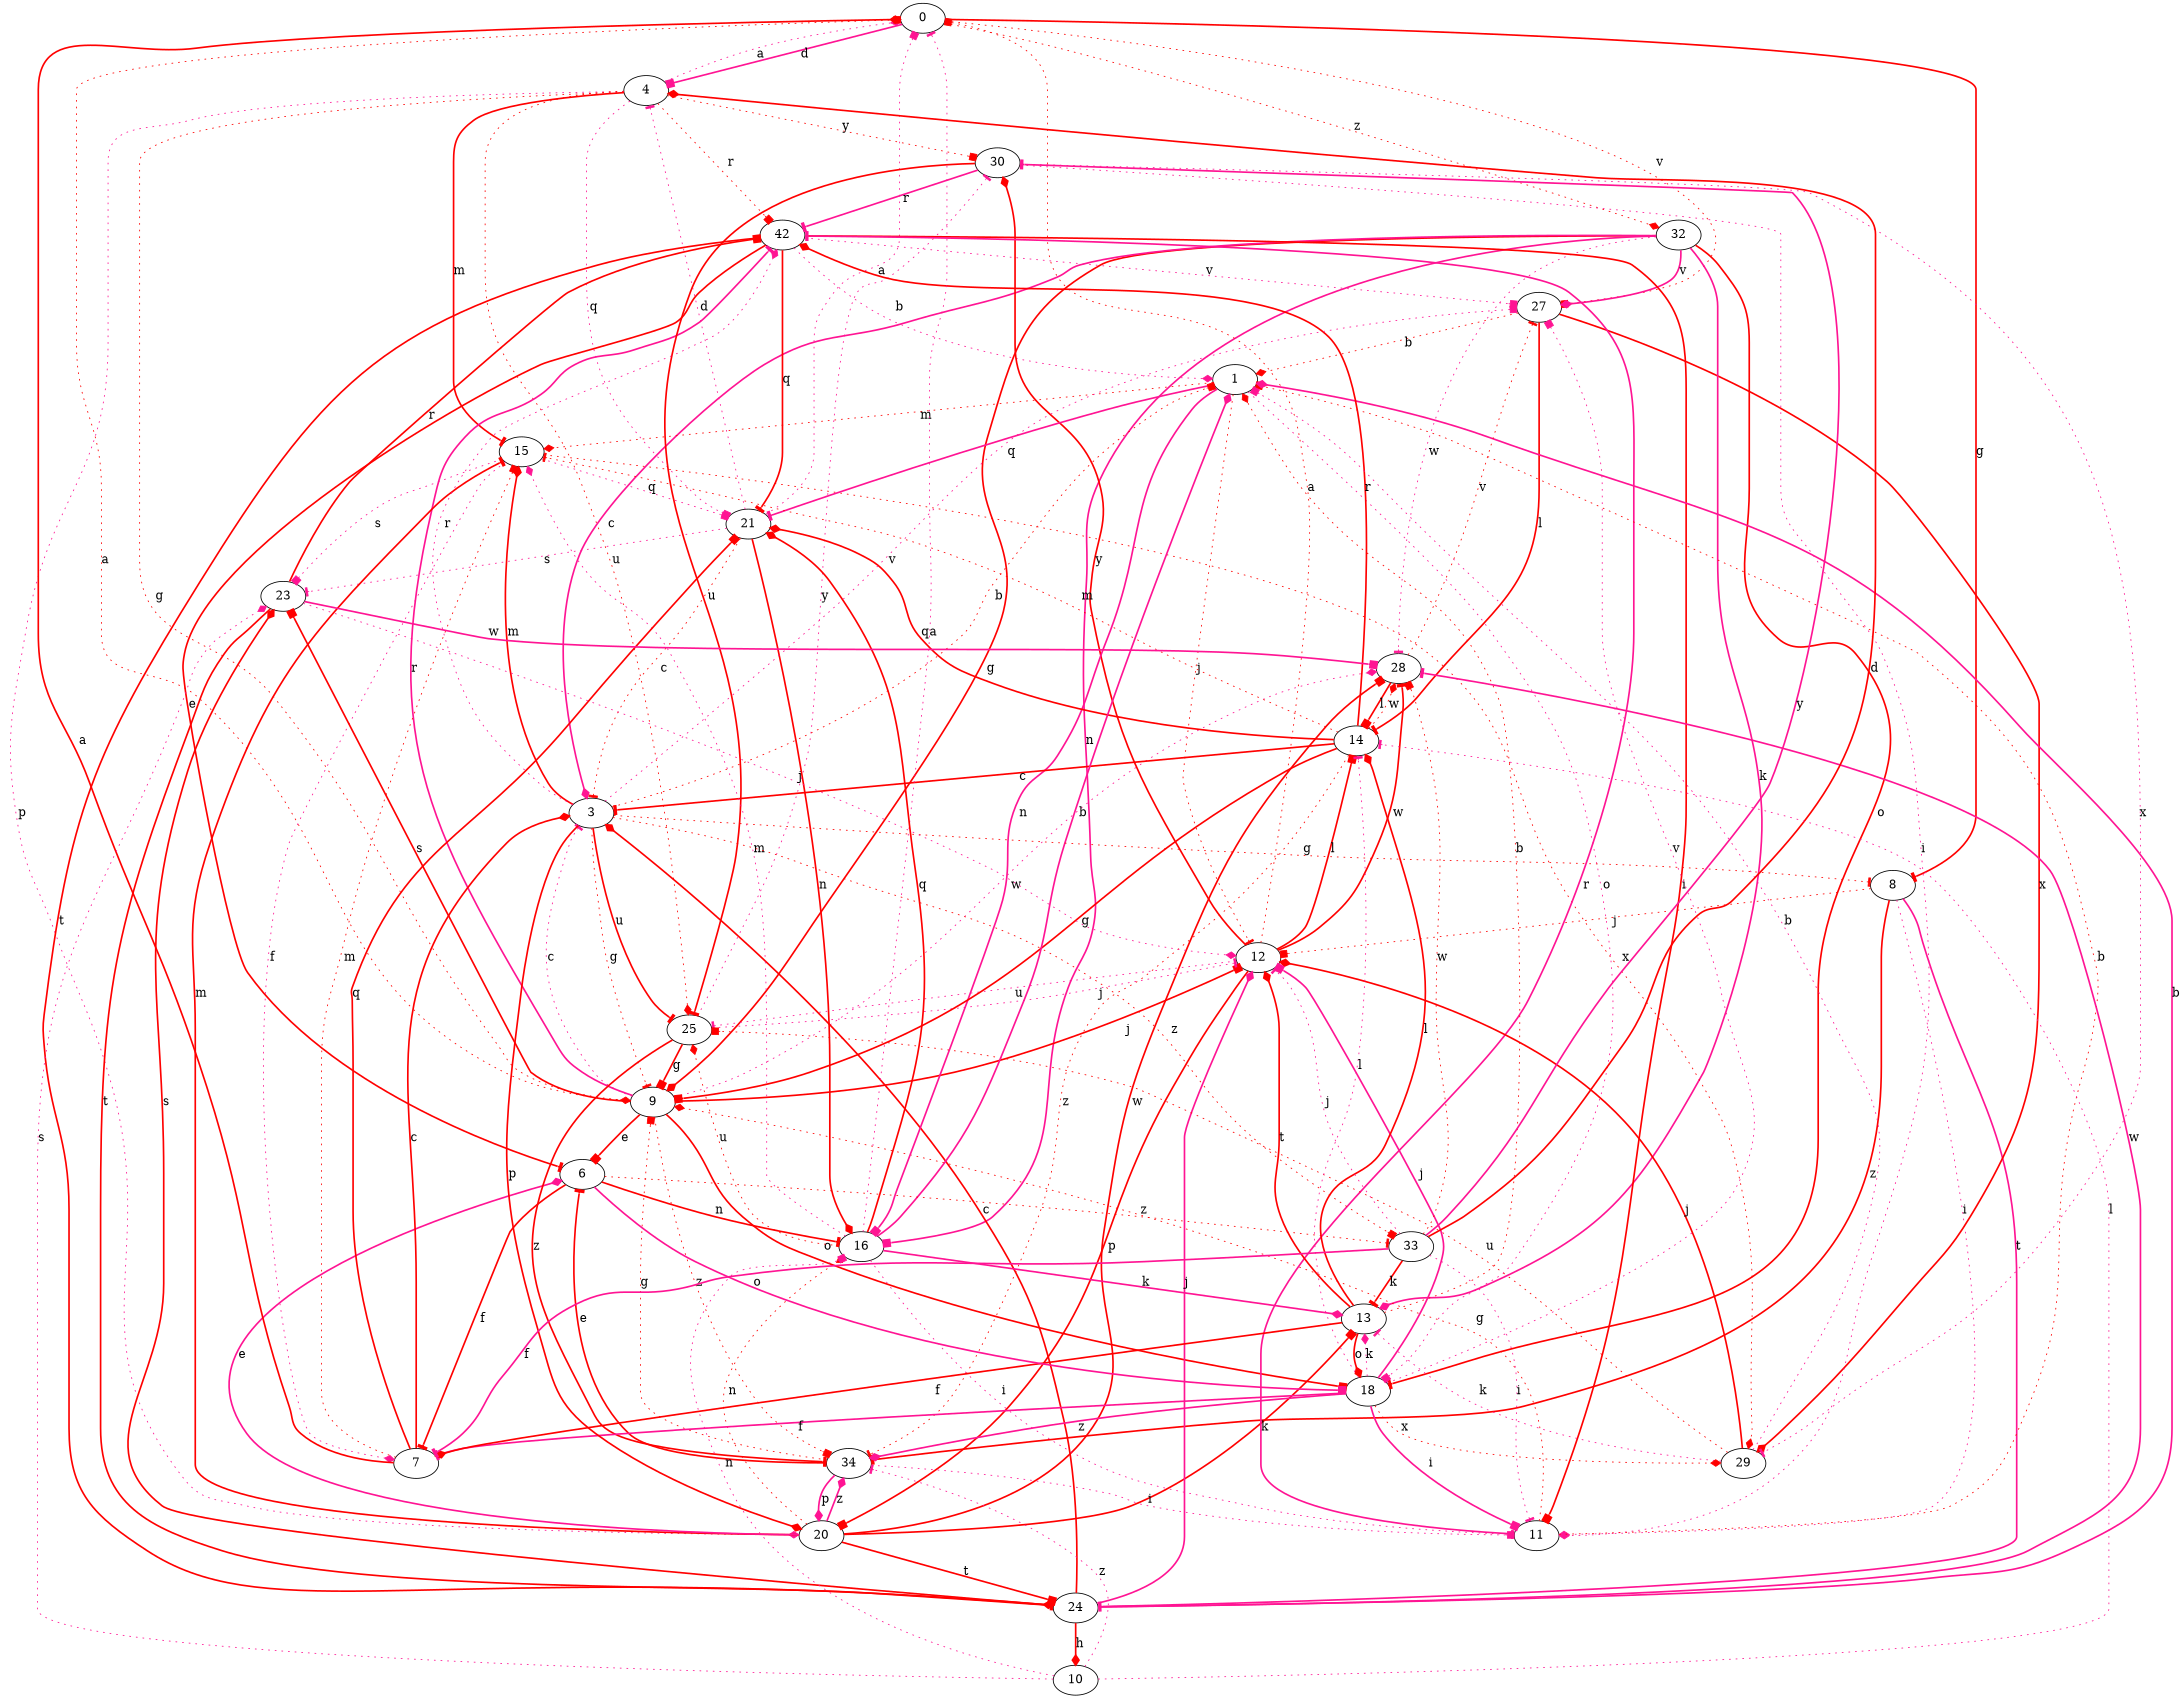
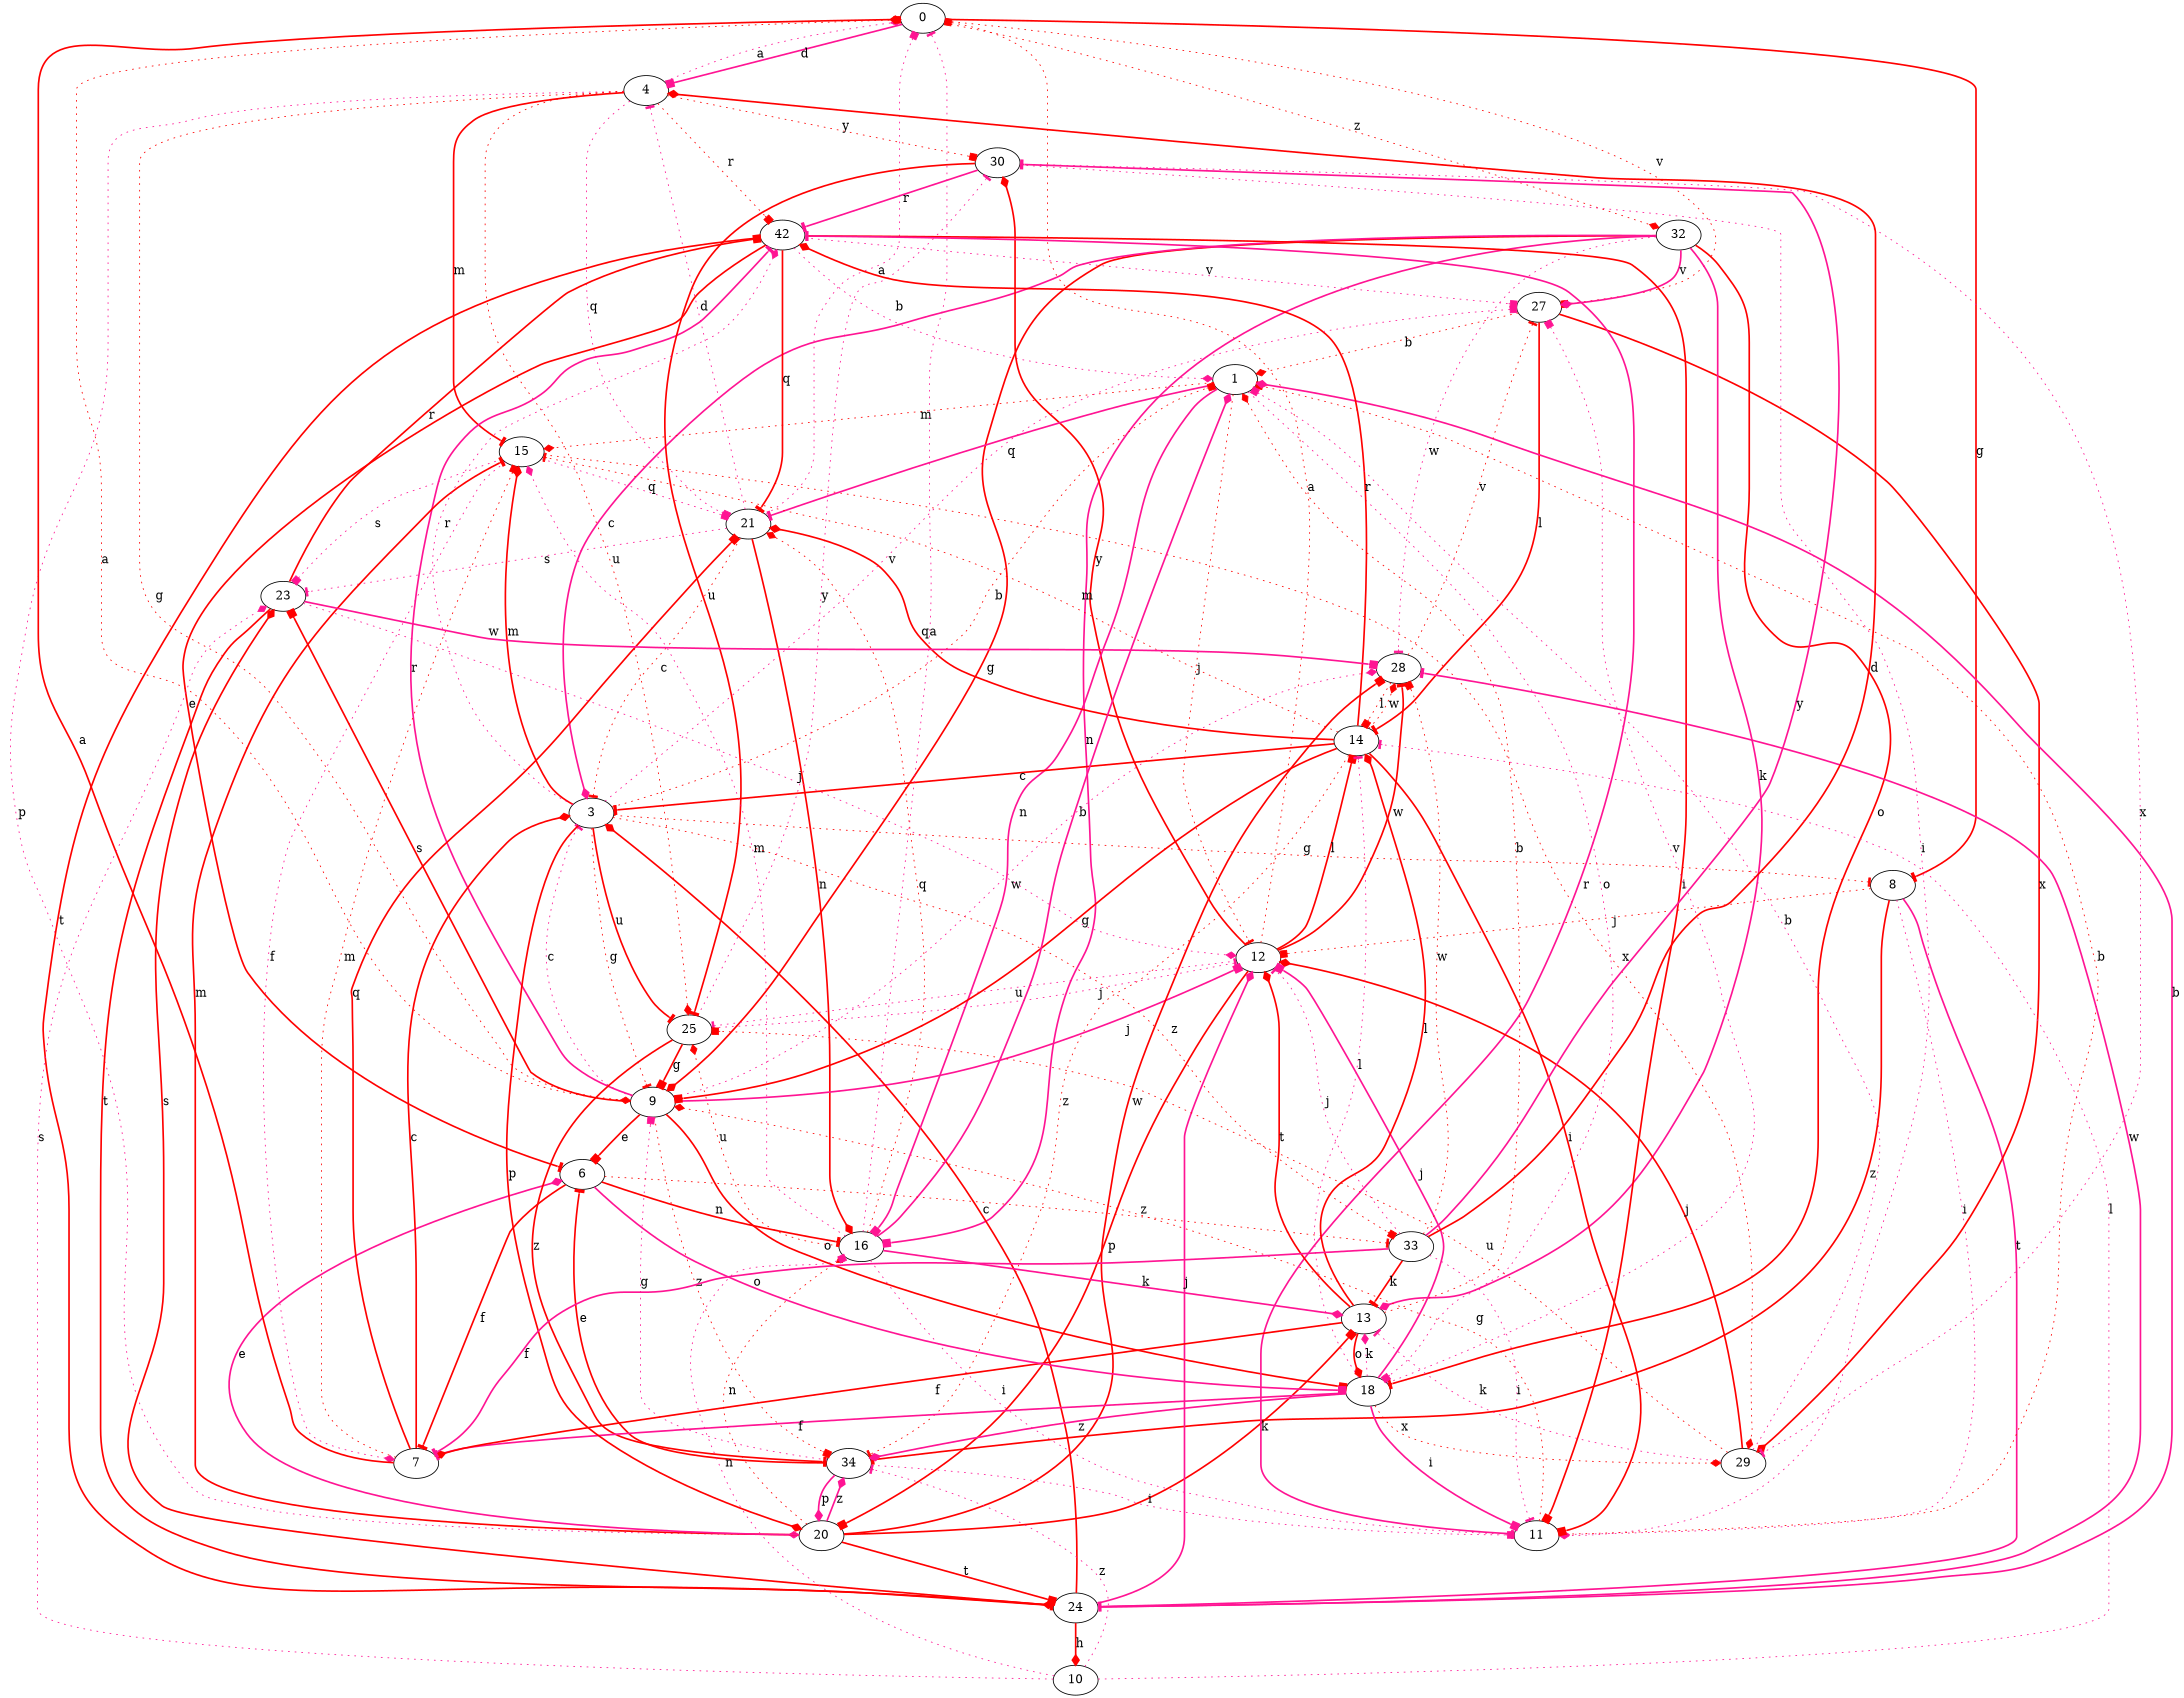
edge "28" -> "14": style bold -> dotted
edge "16" -> "21": style bold -> dotted
edge "9" -> "12": color red -> deeppink
edge "14" -> "11": added, label "i"
edge "34" -> "9": color red -> deeppink
